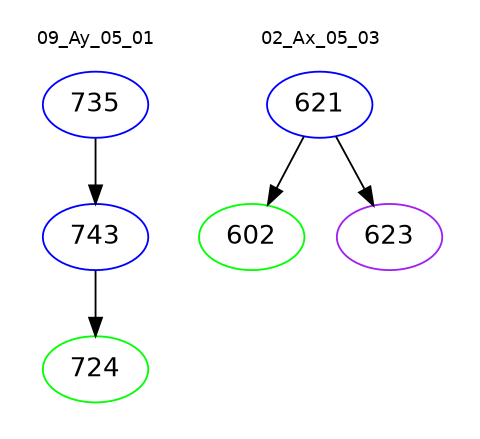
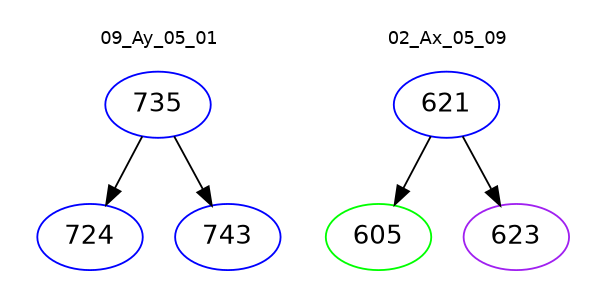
cluster "02_Ax_05_03": label "02_Ax_05_03" -> "02_Ax_05_09"
node "602": label "602" -> "605"
edge "743" -> "724": now "735" -> "724"
node "724": color green -> blue
